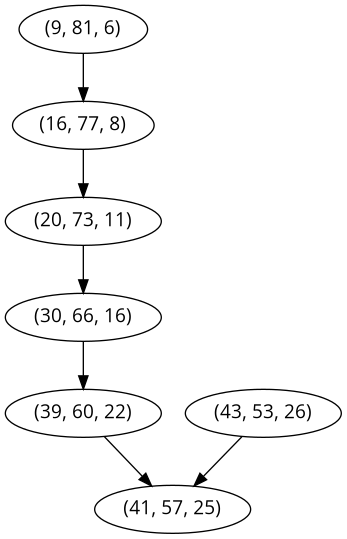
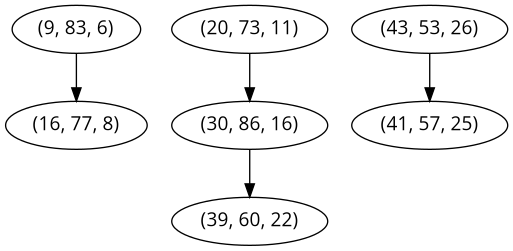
node "(9, 81, 6)": label "(9, 81, 6)" -> "(9, 83, 6)"
edge "(16, 77, 8)" -> "(20, 73, 11)": removed
node "(30, 66, 16)": label "(30, 66, 16)" -> "(30, 86, 16)"
edge "(39, 60, 22)" -> "(41, 57, 25)": removed
